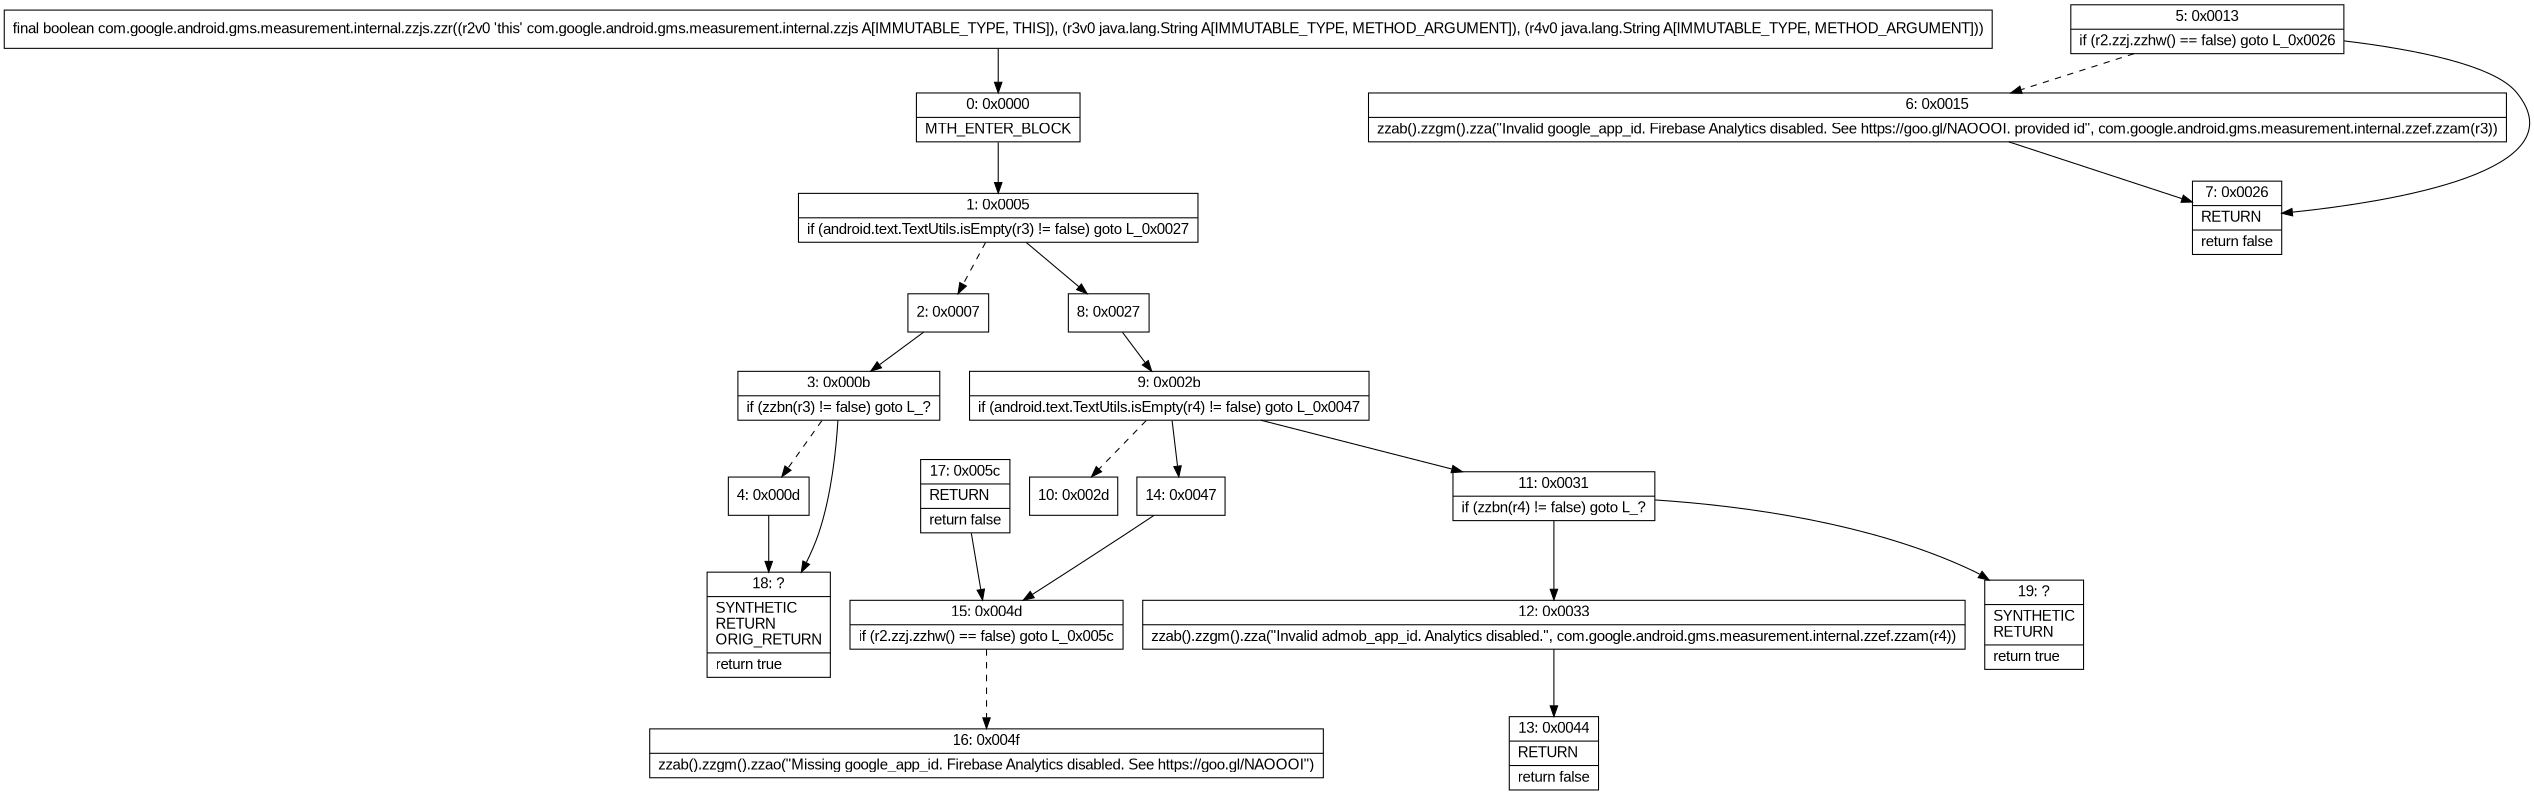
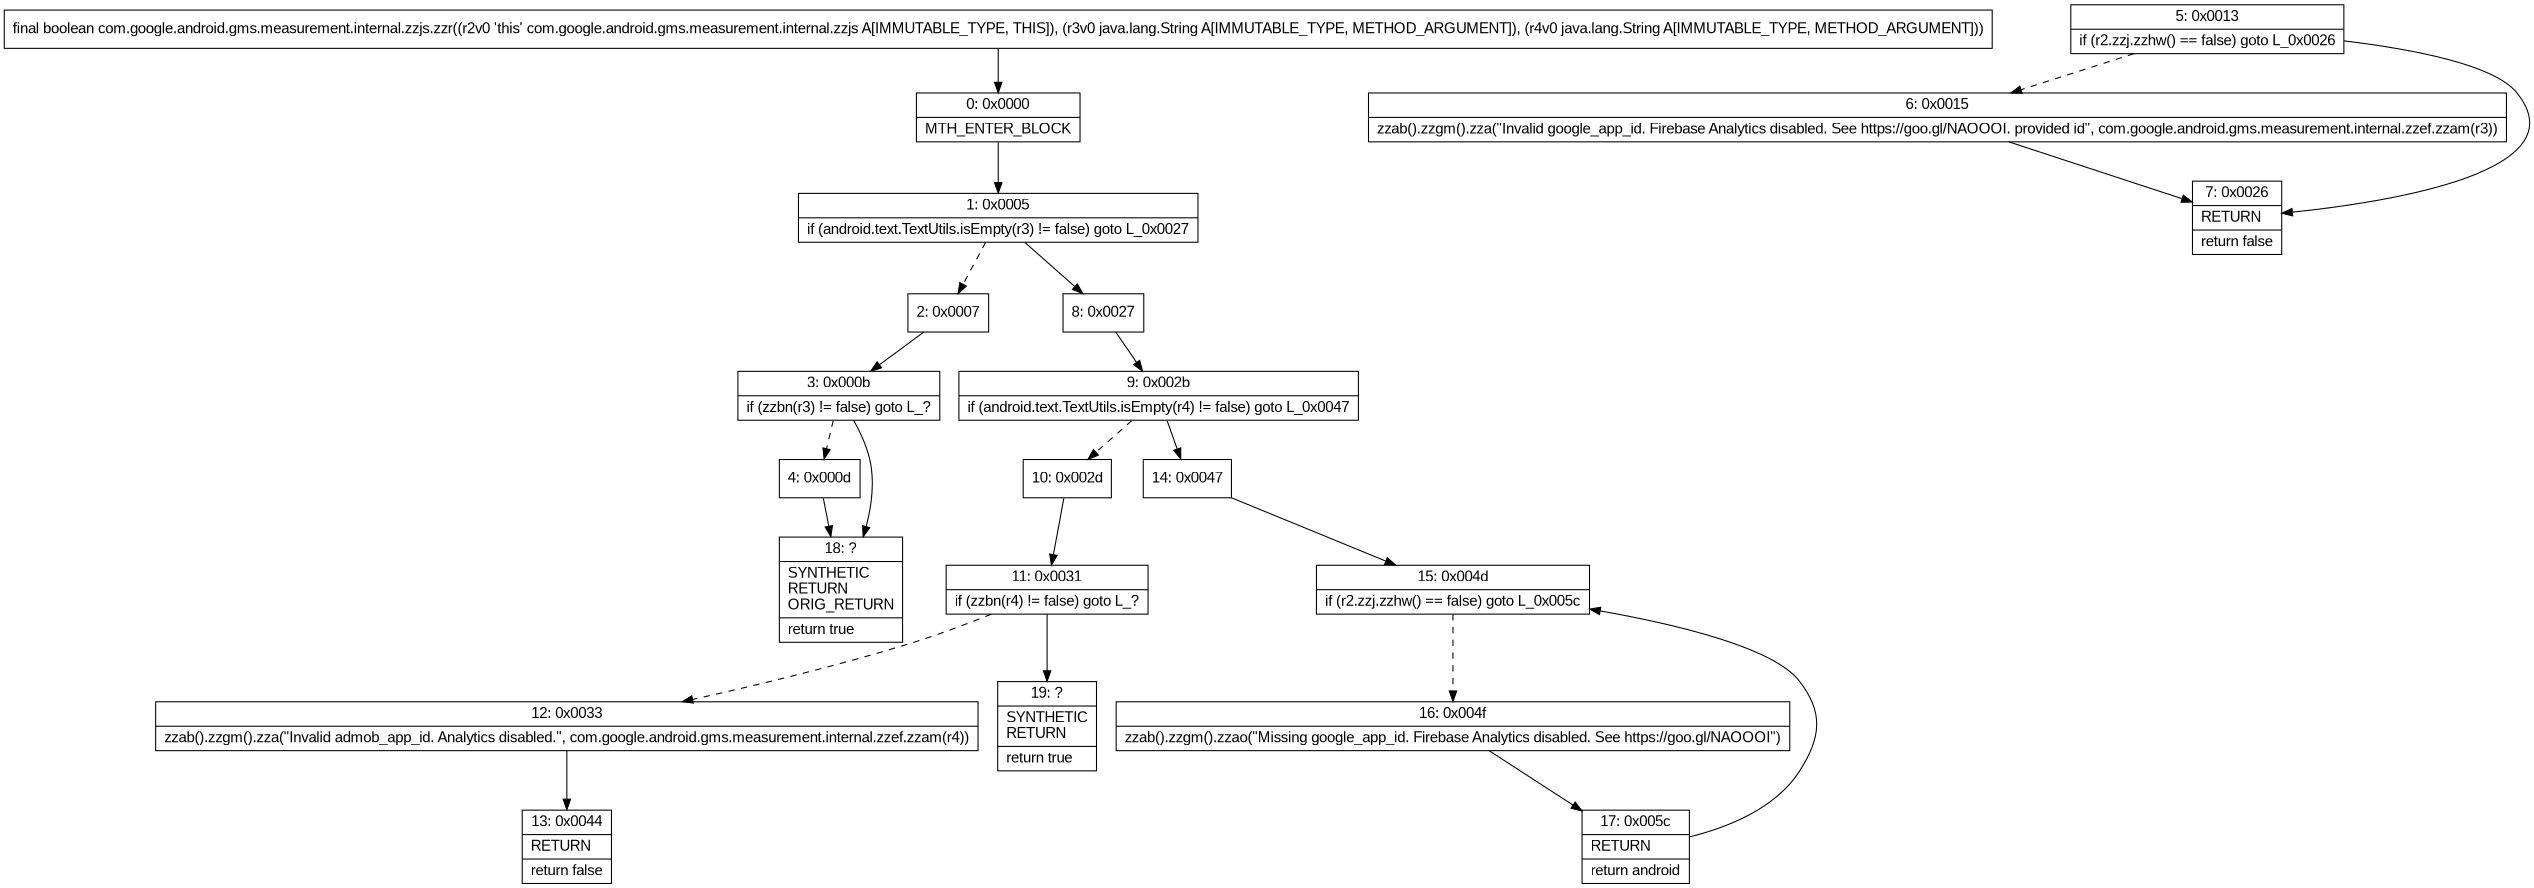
edge "9: 0x002b" -> "11: 0x0031": now "10: 0x002d" -> "11: 0x0031"
node "17: 0x005c": text "return false" -> "return android"
edge "11: 0x0031" -> "12: 0x0033": style solid -> dashed
edge "16: 0x004f" -> "17: 0x005c": added
